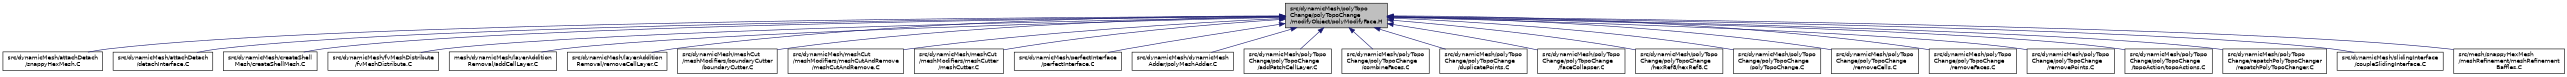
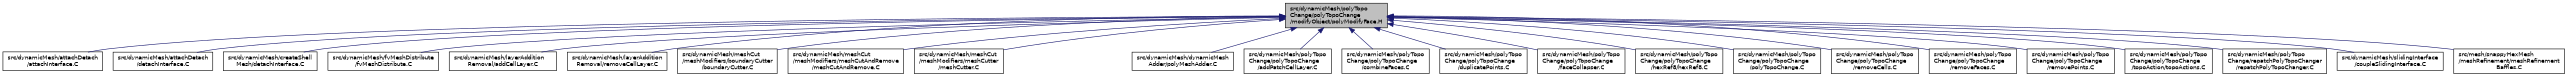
node "src/dynamicMesh/attachDetach /snappyHexMesh.C": label "src/dynamicMesh/attachDetach /snappyHexMesh.C" -> "src/dynamicMesh/attachDetach /attachInterface.C"
node "src/dynamicMesh/createShell Mesh/createShellMesh.C": label "src/dynamicMesh/createShell Mesh/createShellMesh.C" -> "src/dynamicMesh/createShell Mesh/detachInterface.C"
node "mesh/dynamicMesh/layerAddition Removal/addCellLayer.C": label "mesh/dynamicMesh/layerAddition Removal/addCellLayer.C" -> "src/dynamicMesh/layerAddition Removal/addCellLayer.C"
node "src/dynamicMesh/perfectInterface /perfectInterface.C": removed
